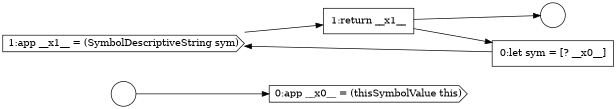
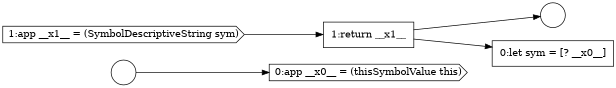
edge "0:let sym = [? __x0__]" -> "1:app __x1__ = (SymbolDescriptiveString sym)": removed
